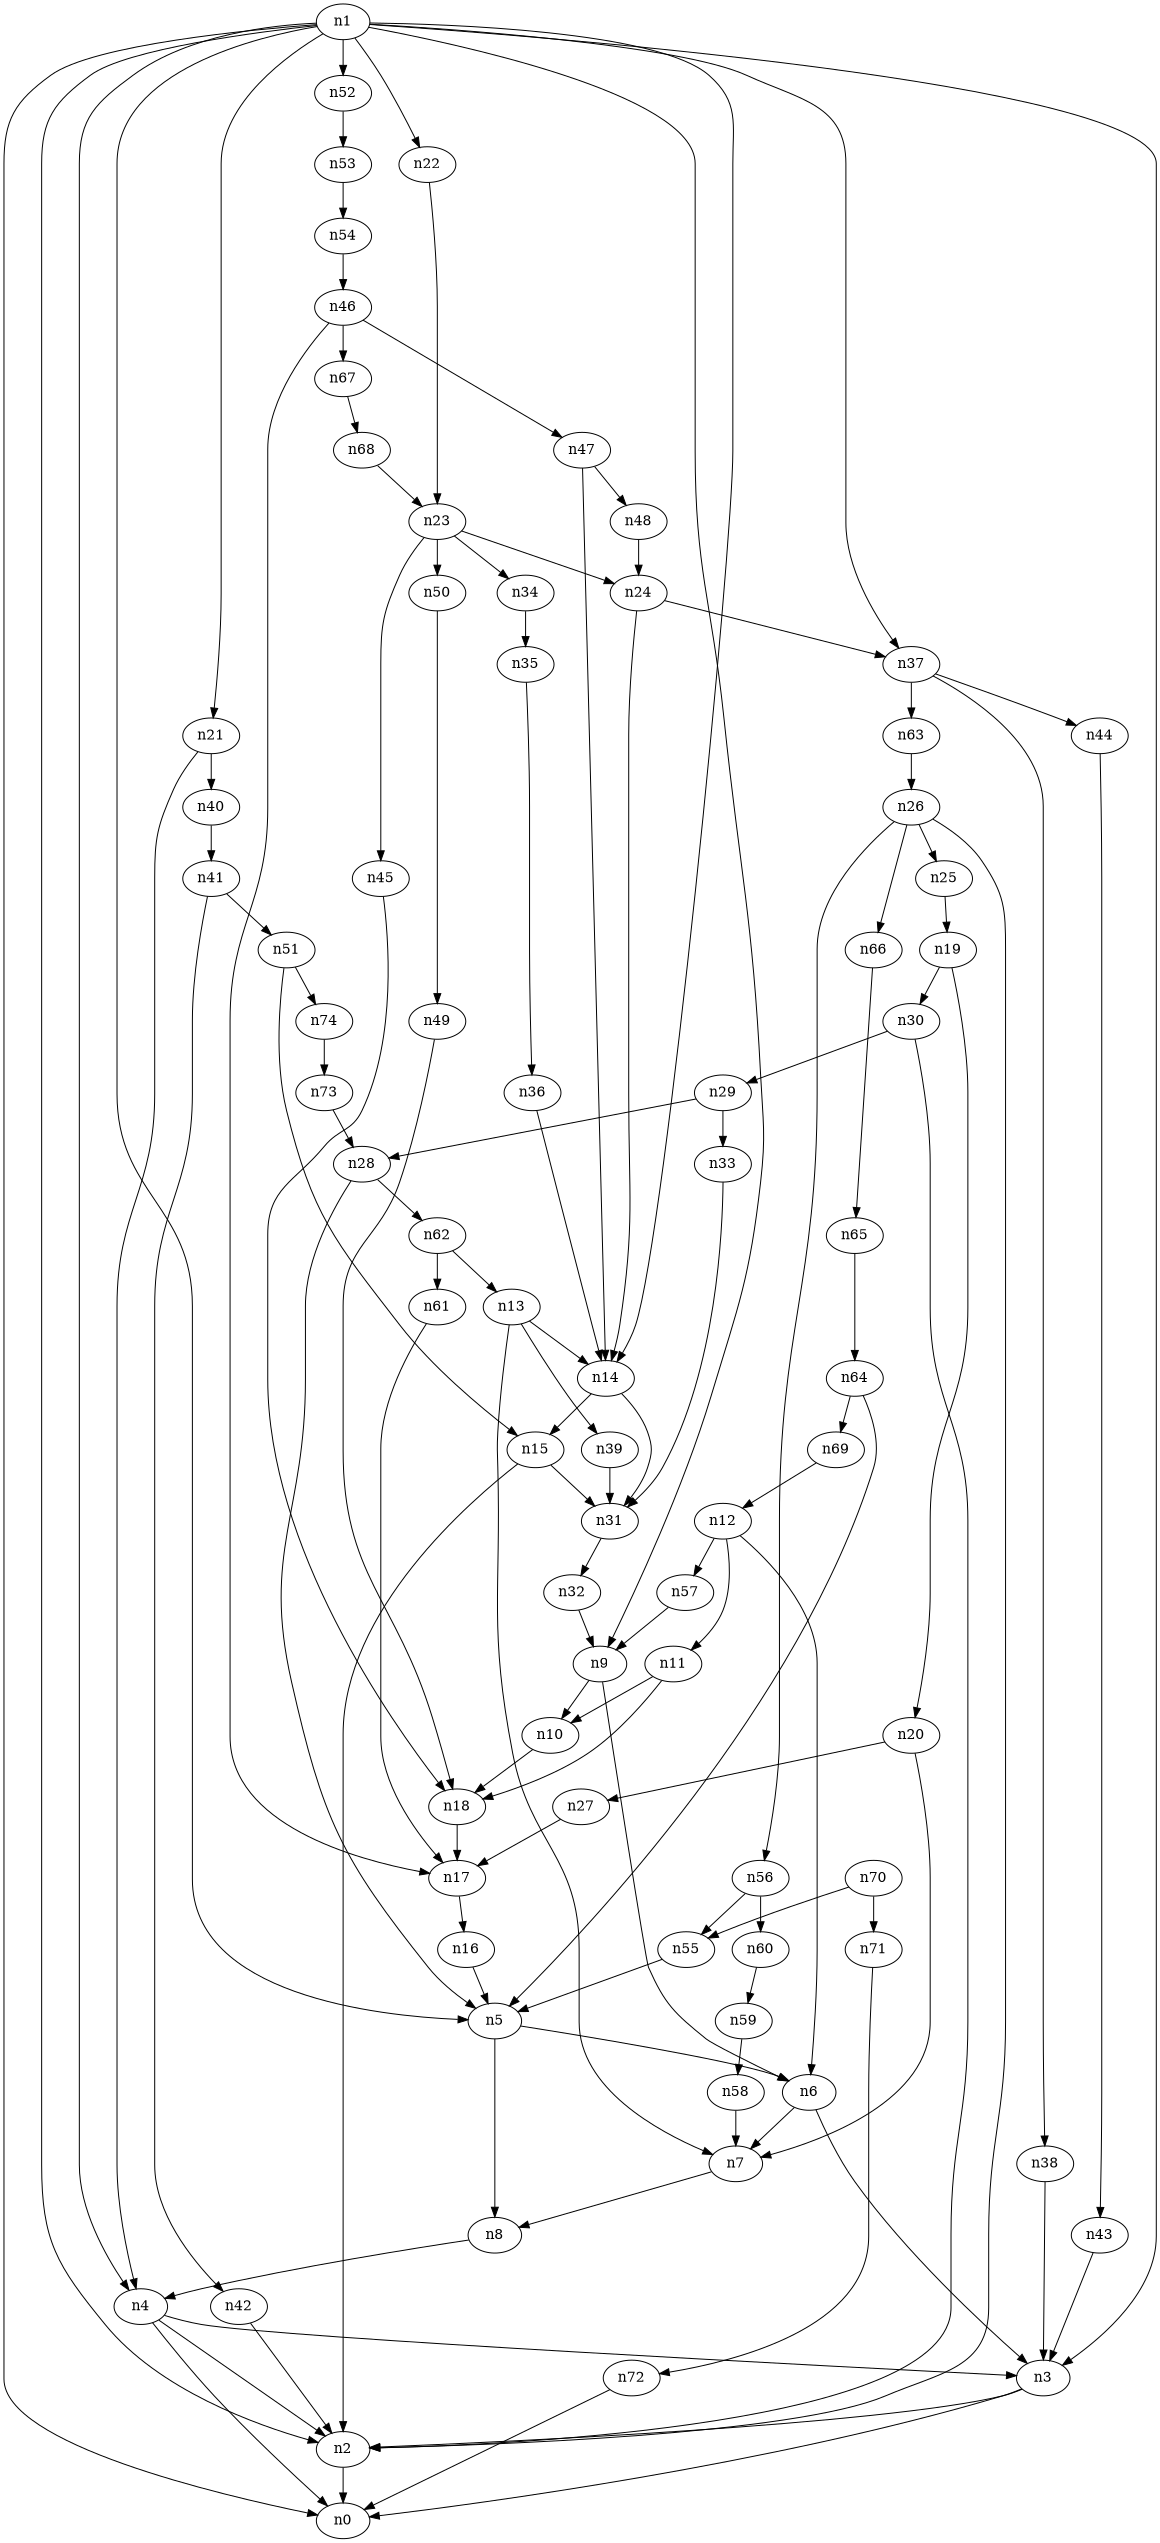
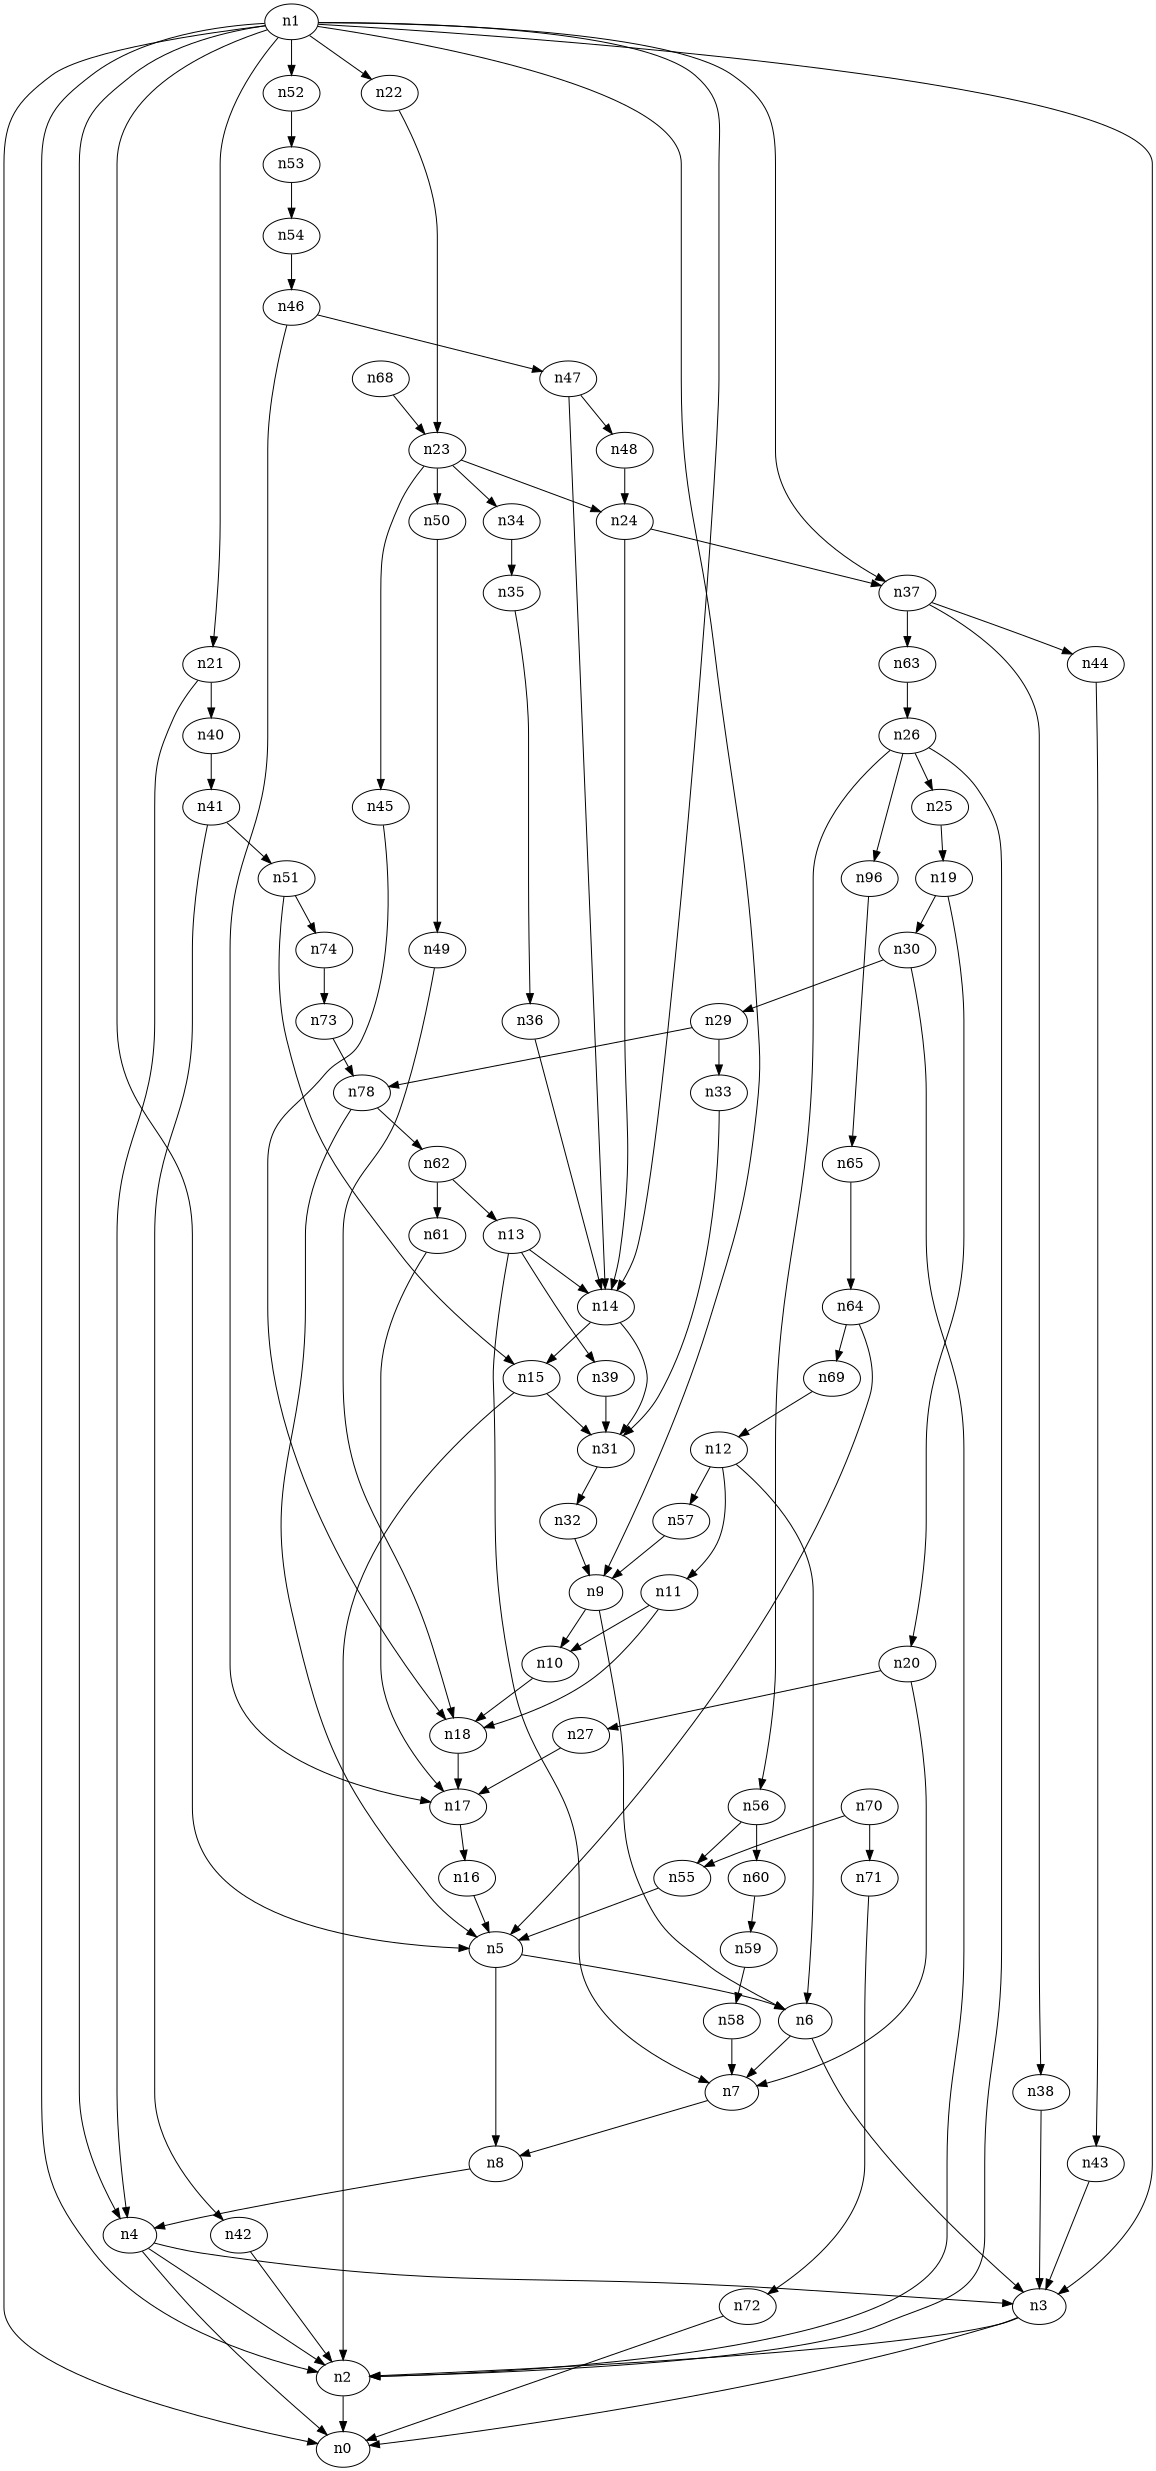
node "n67": removed
node "n66": label "n66" -> "n96"
node "n28": label "n28" -> "n78"
